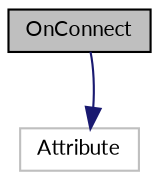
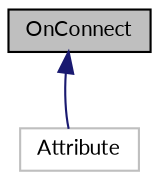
edge "OnConnect" -> "Attribute": reversed
